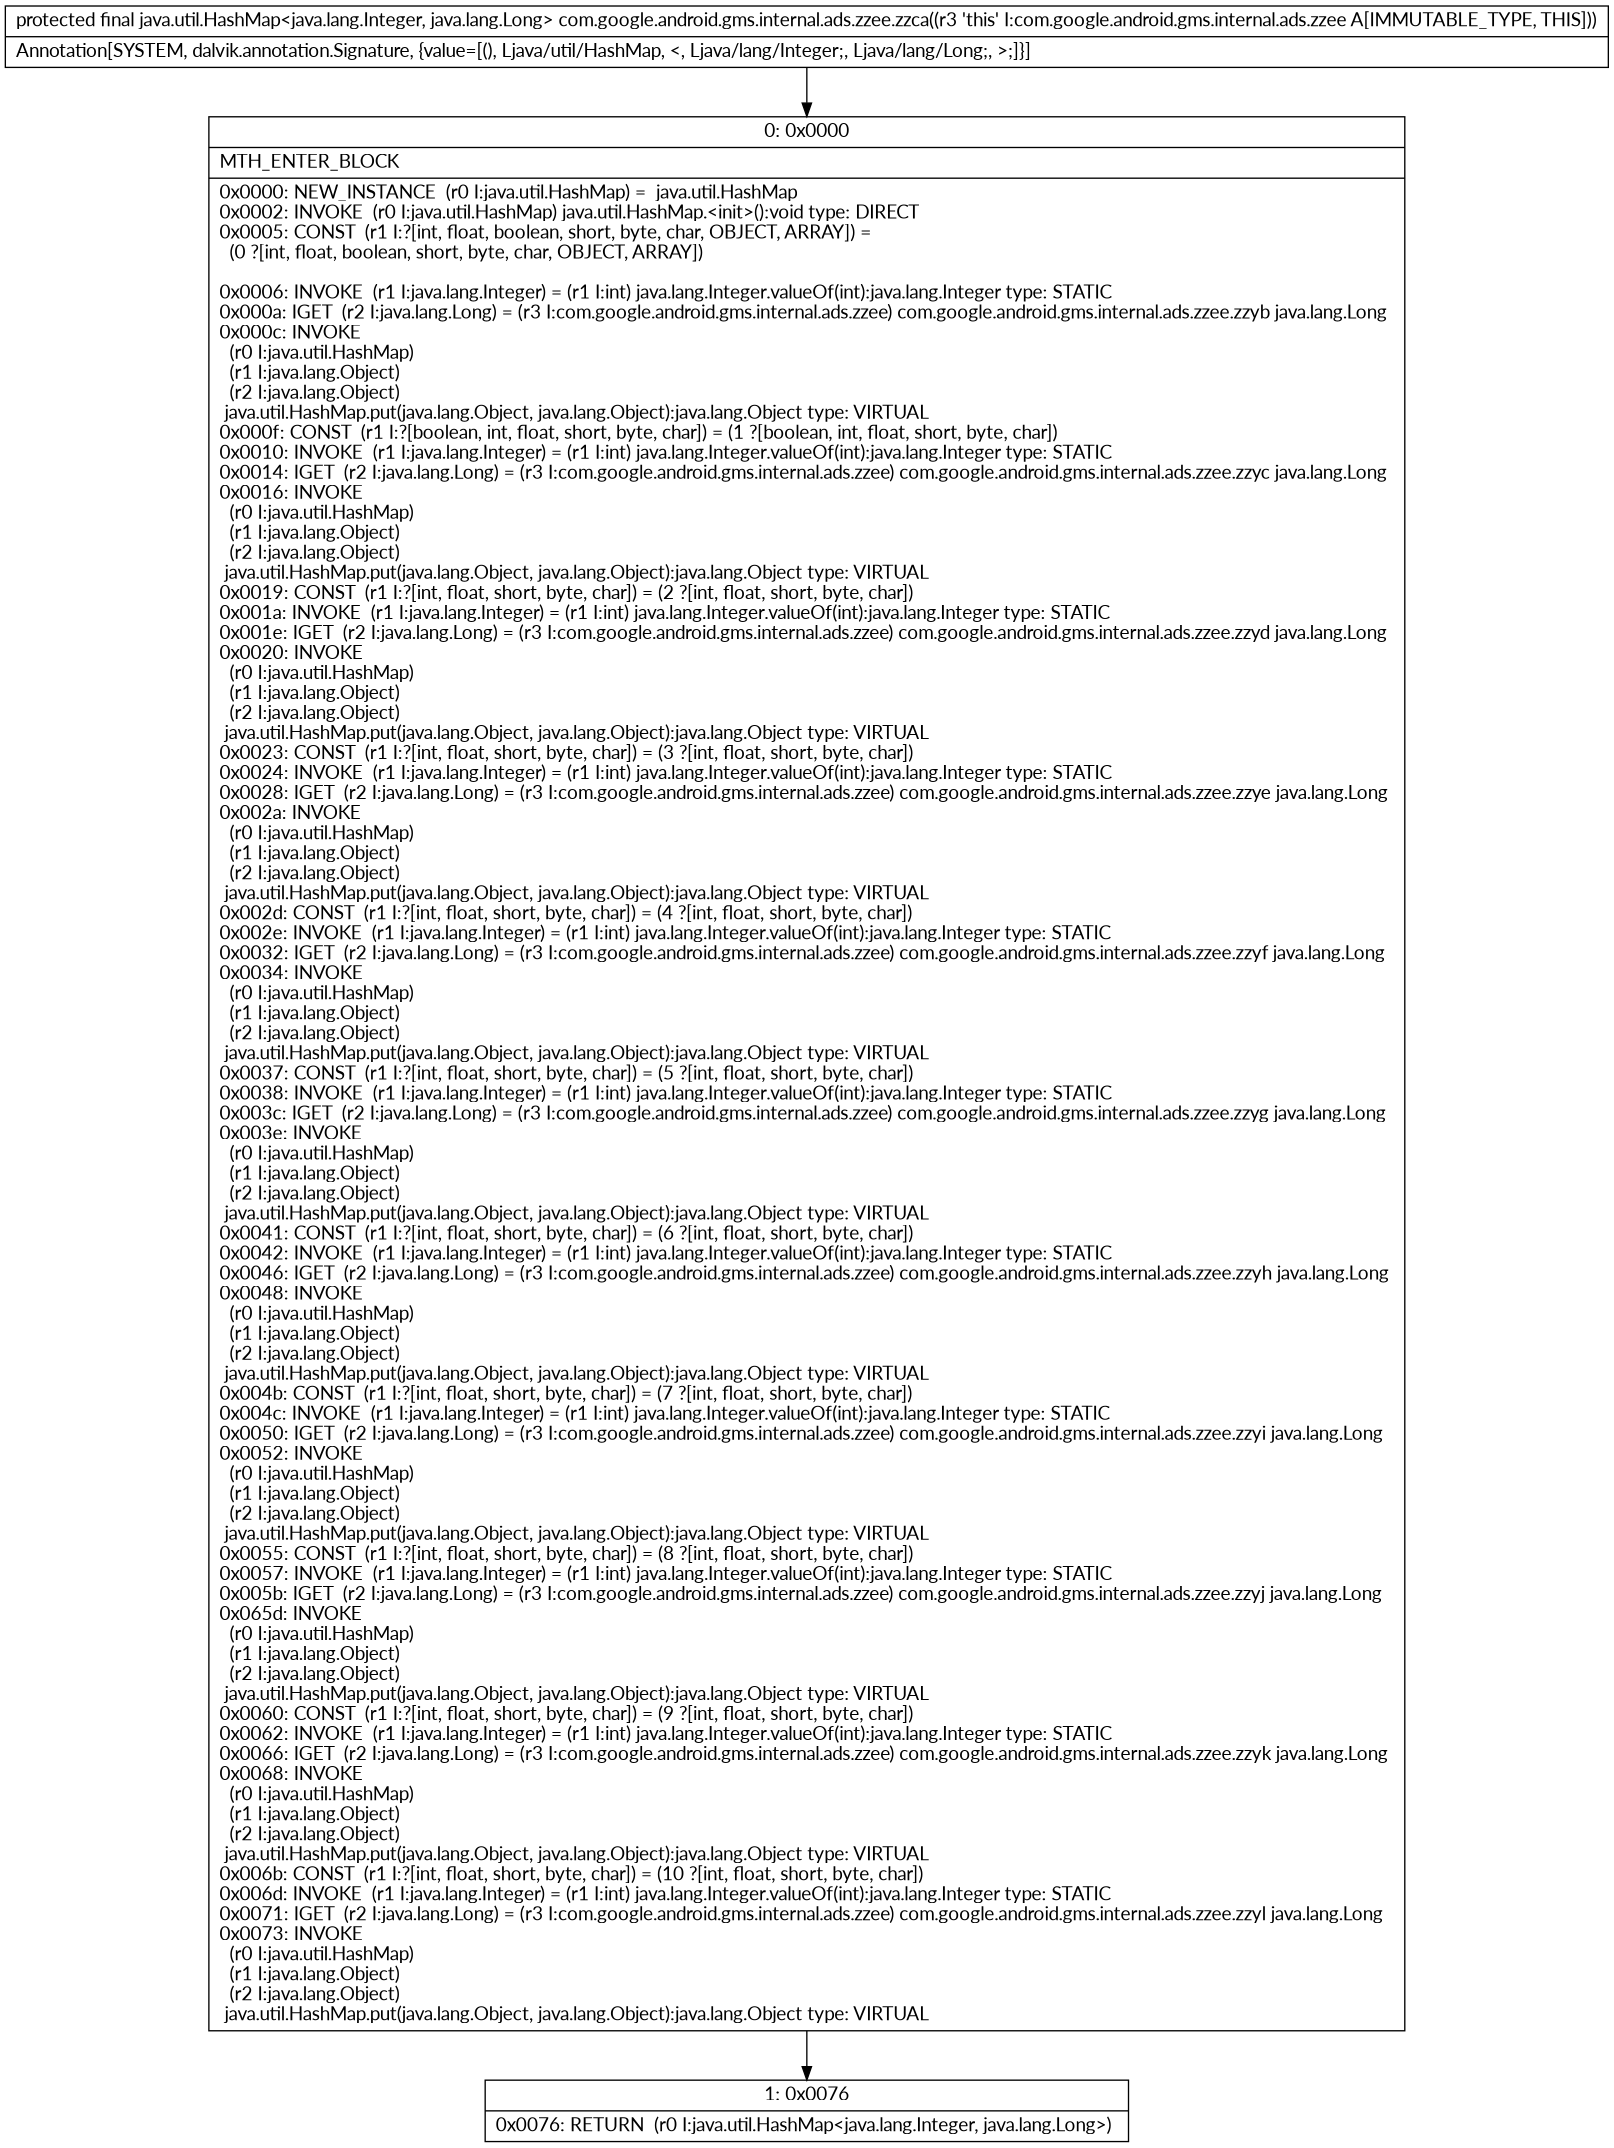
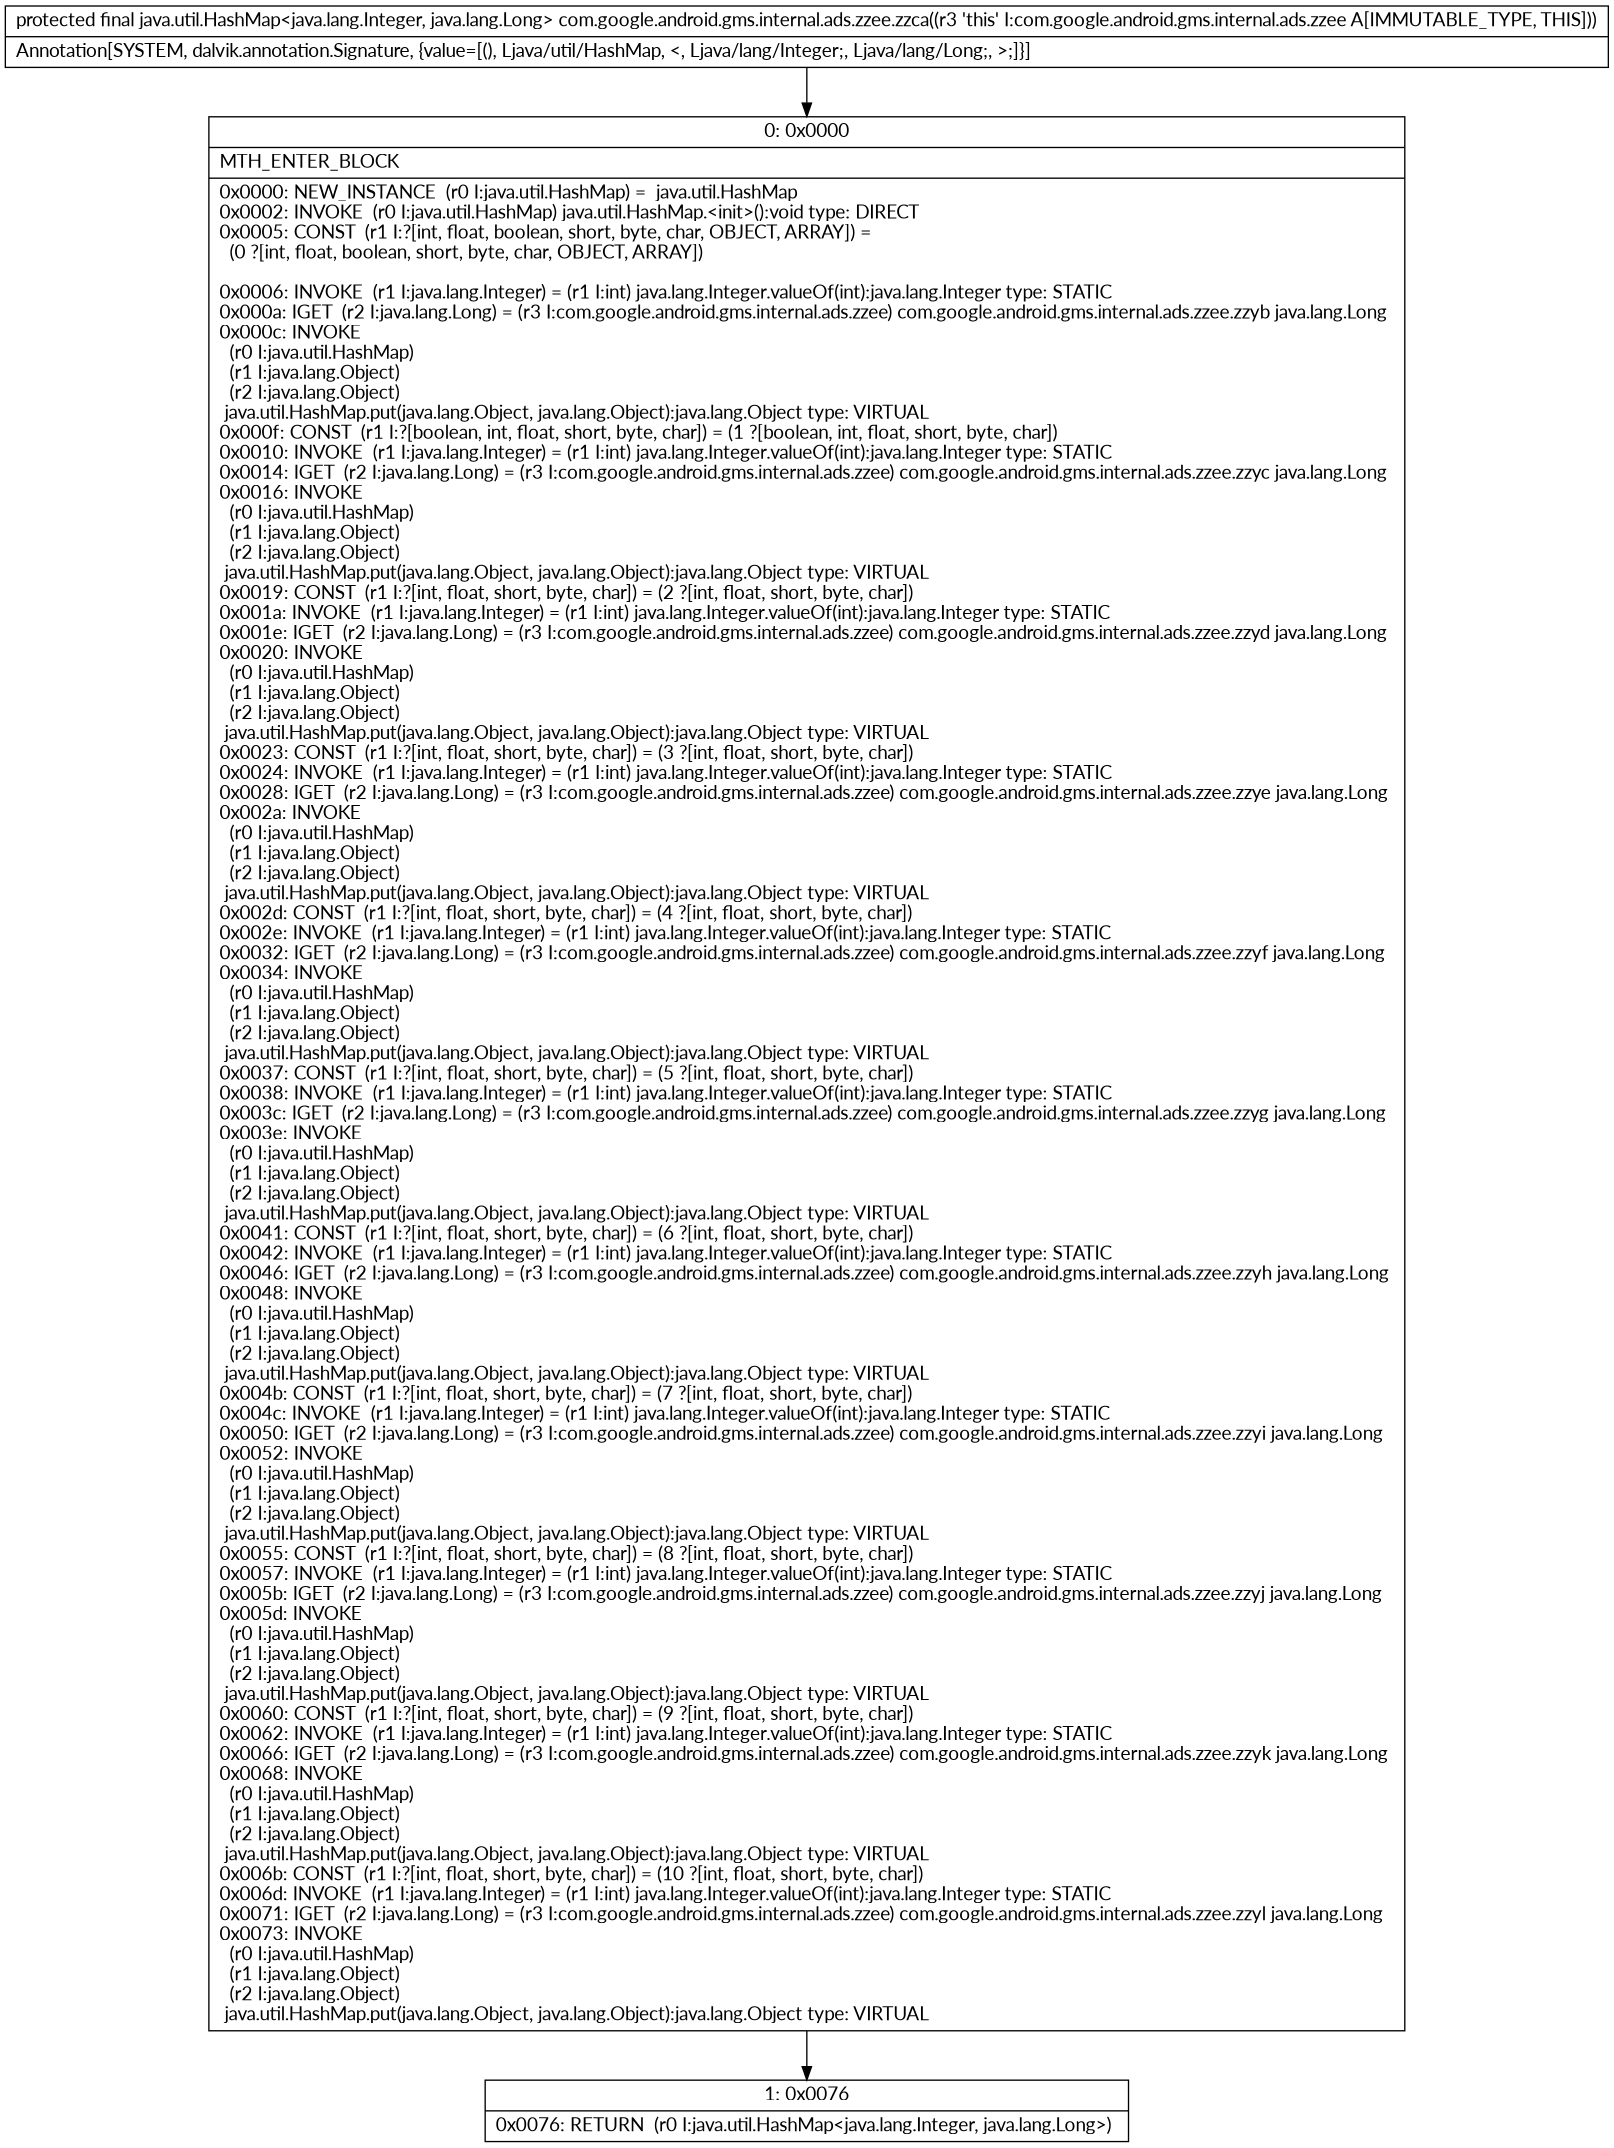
node "0: 0x0000": text "0x065d: INVOKE" -> "0x005d: INVOKE"
